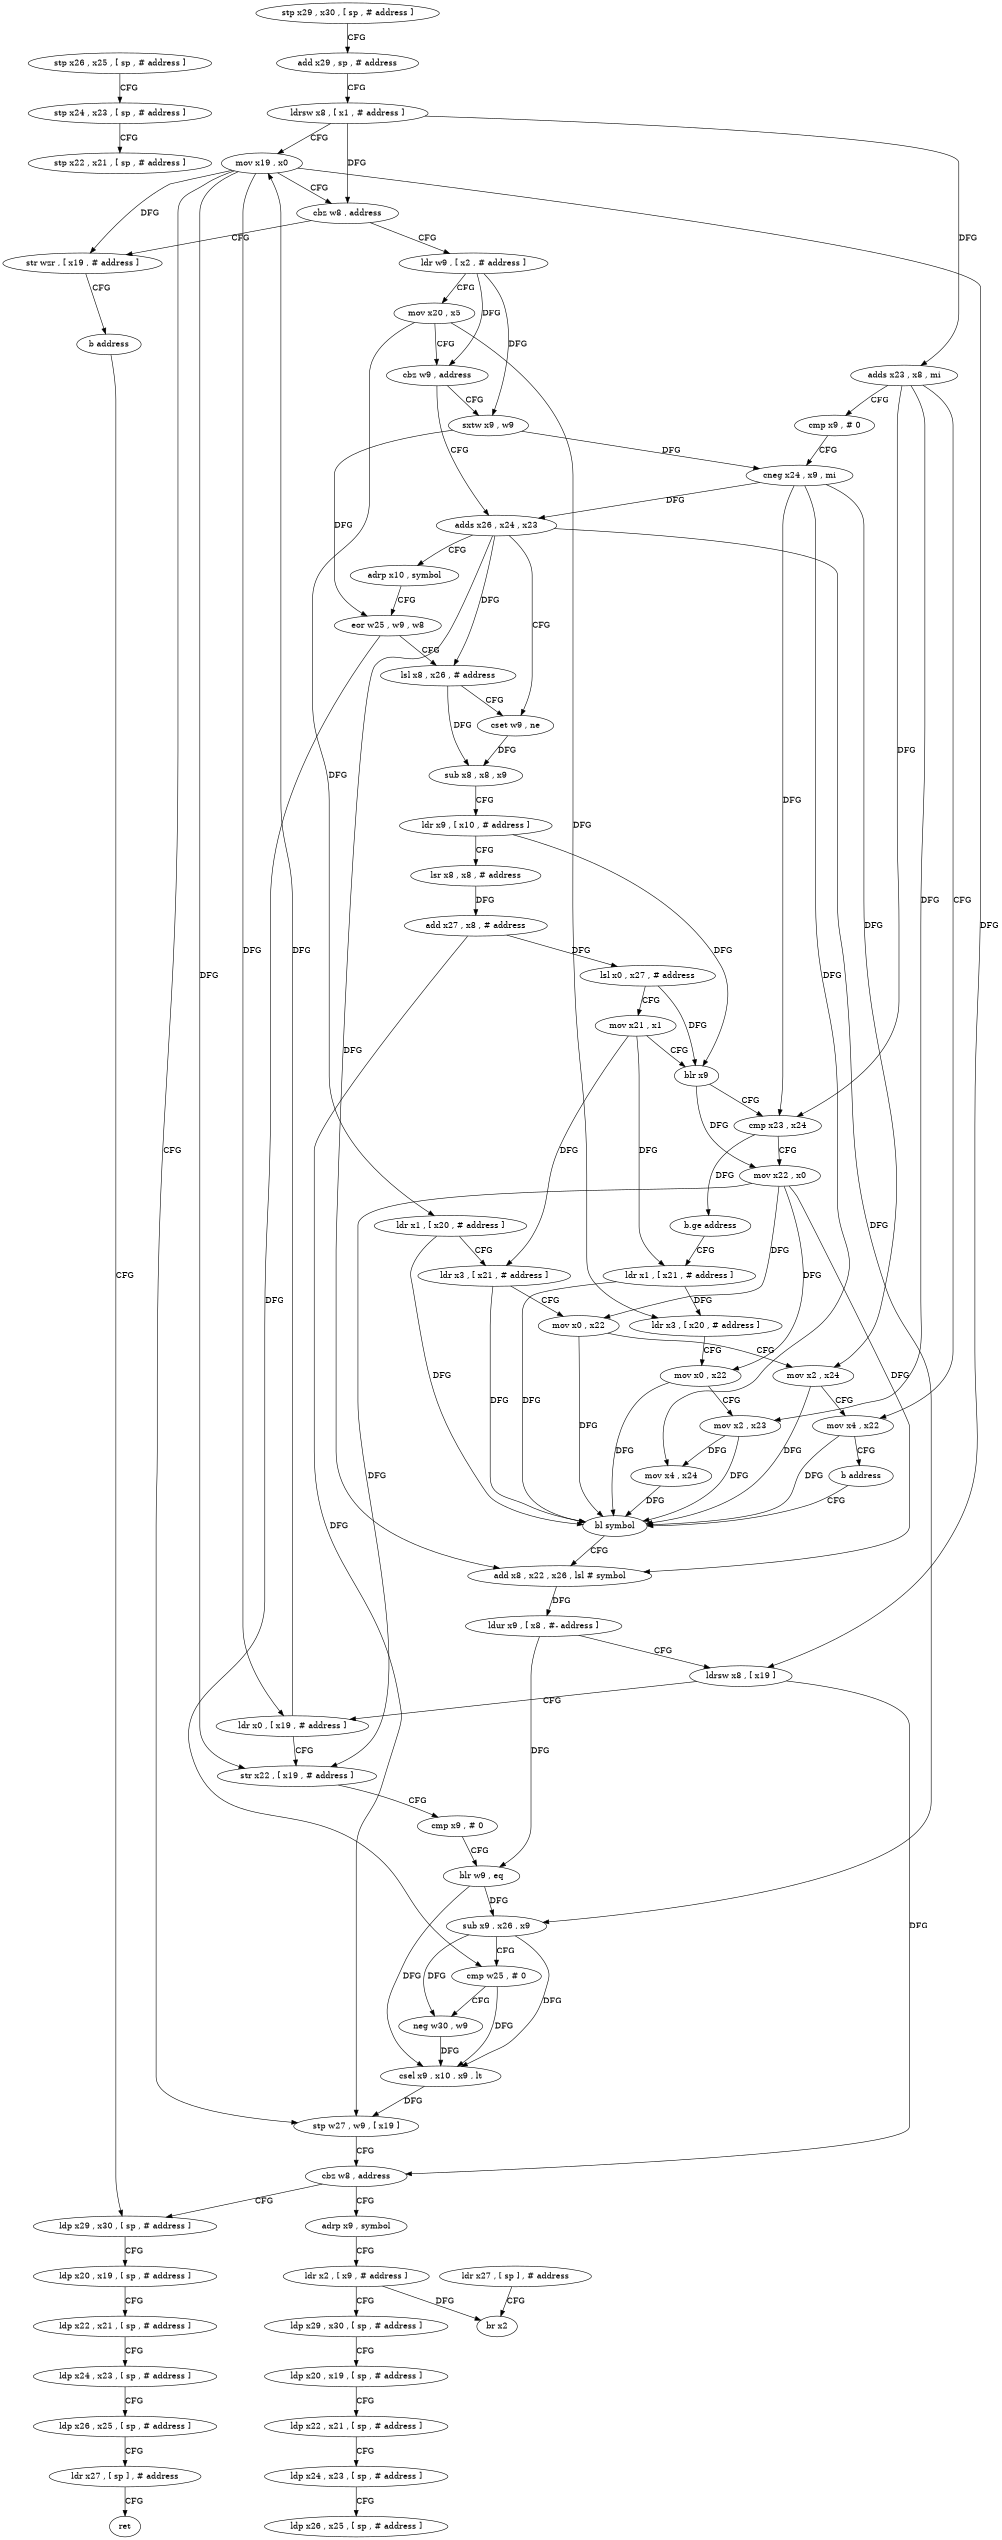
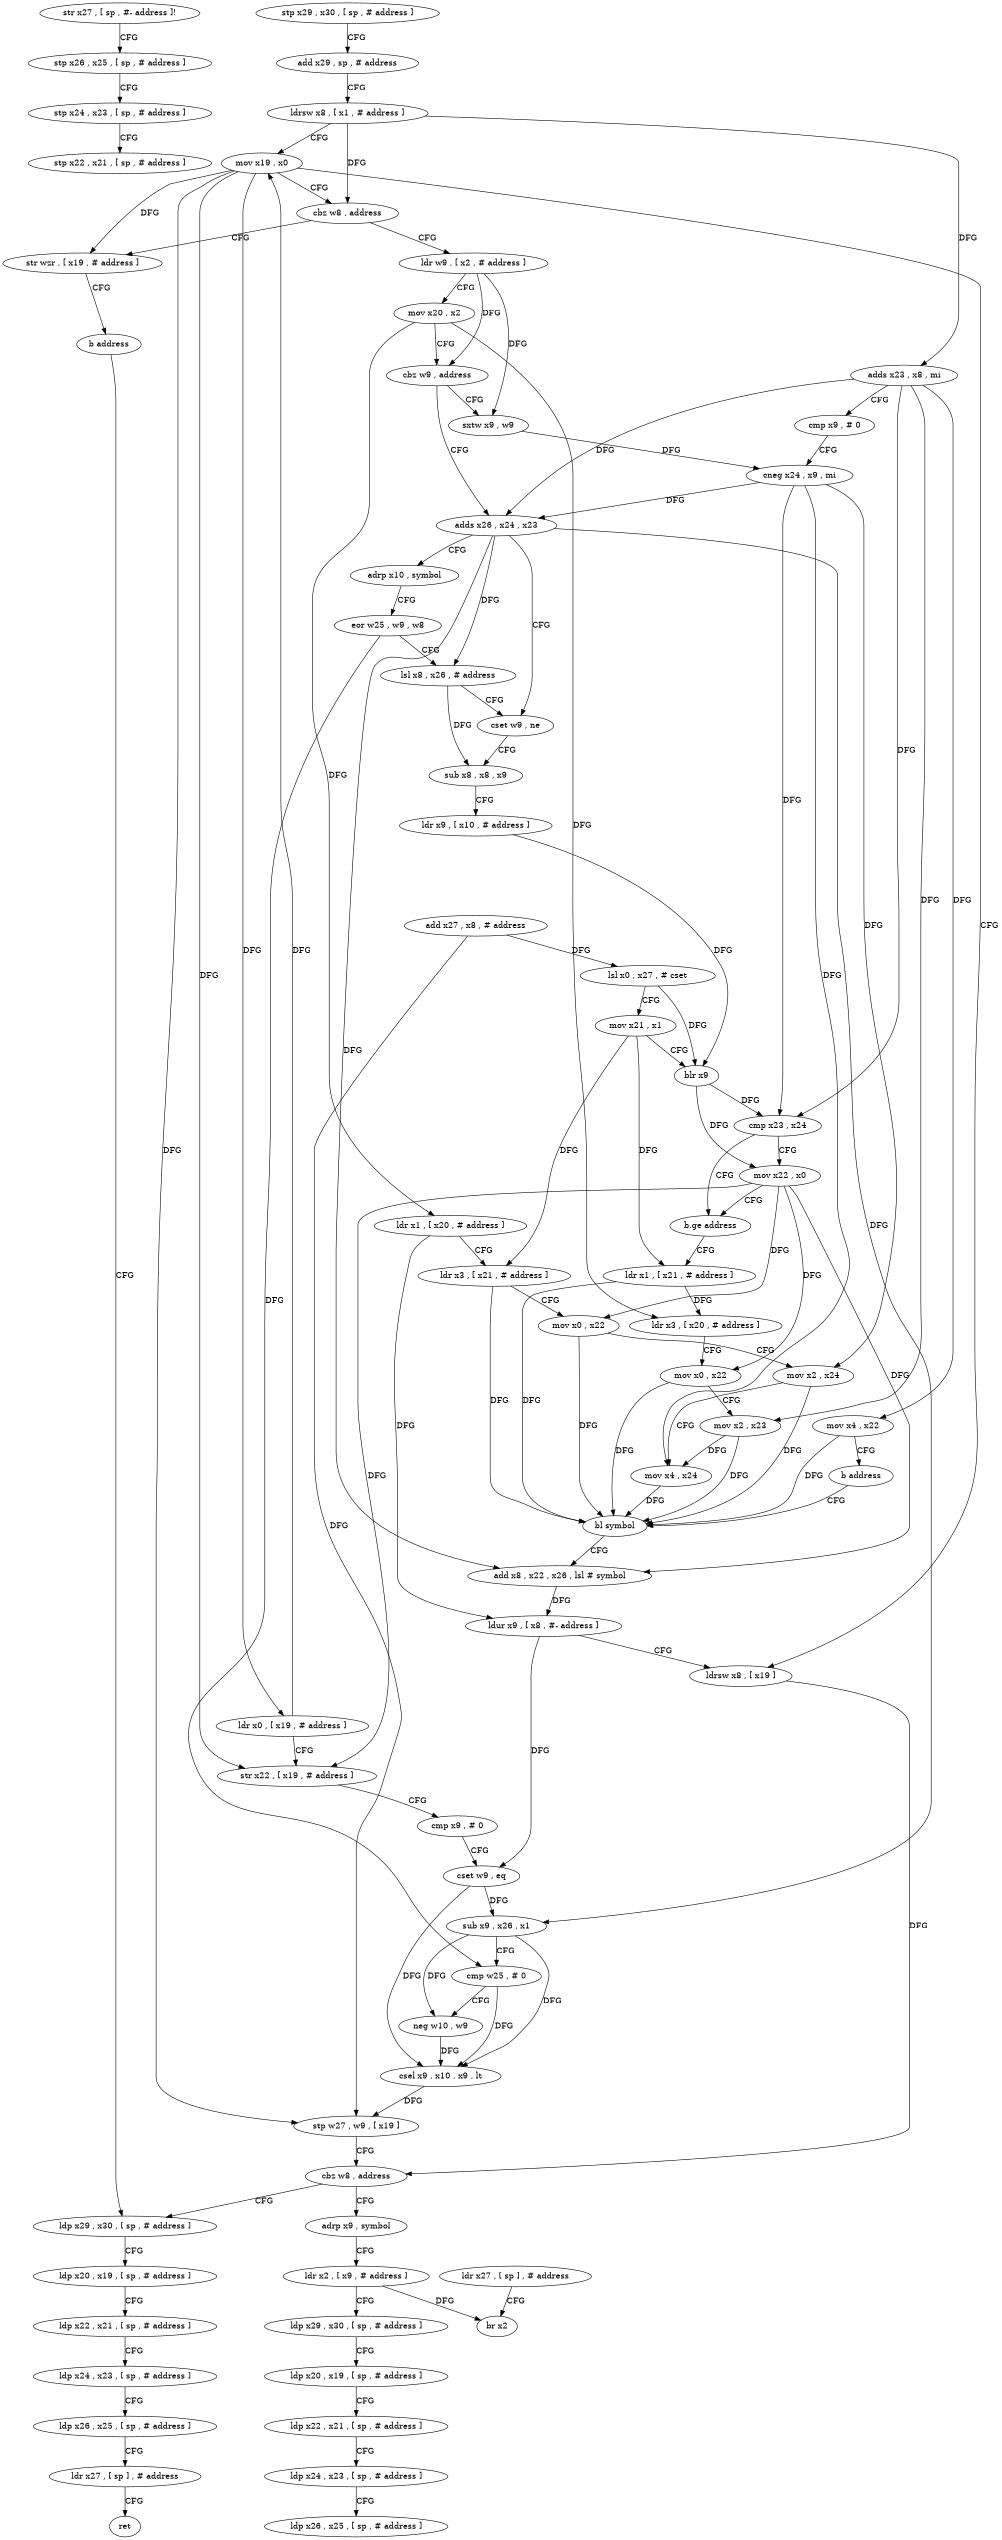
node "str x27 , [ sp , #- address ]!": added
node "mov x20 , x5": label "mov x20 , x5" -> "mov x20 , x2"
edge "adds x23 , x8 , mi" -> "adds x26 , x24 , x23": added, label "DFG"
edge "sxtw x9 , w9" -> "eor w25 , w9 , w8": removed, label "DFG"
edge "cset w9 , ne" -> "sub x8 , x8 , x9": label "DFG" -> "CFG"
node "lsr x8 , x8 , # address": removed
edge "adds x23 , x8 , mi" -> "mov x4 , x22": label "CFG" -> "DFG"
edge "mov x19 , x0" -> "ldrsw x8 , [ x19 ]": label "DFG" -> "CFG"
node "lsl x0 , x27 , # address": label "lsl x0 , x27 , # address" -> "lsl x0 , x27 , # cset"
edge "blr x9" -> "cmp x23 , x24": label "CFG" -> "DFG"
edge "mov x19 , x0" -> "stp w27 , w9 , [ x19 ]": label "CFG" -> "DFG"
edge "cmp x23 , x24" -> "b.ge address": label "DFG" -> "CFG"
edge "mov x22 , x0" -> "b.ge address": added, label "CFG"
edge "mov x2 , x24" -> "mov x4 , x22": now "mov x2 , x24" -> "mov x4 , x24"
edge "ldr x1 , [ x20 , # address ]" -> "bl symbol": now "ldr x1 , [ x20 , # address ]" -> "ldur x9 , [ x8 , #- address ]"
edge "ldrsw x8 , [ x19 ]" -> "ldr x0 , [ x19 , # address ]": removed, label "CFG"
node "blr w9 , eq": label "blr w9 , eq" -> "cset w9 , eq"
node "sub x9 , x26 , x9": label "sub x9 , x26 , x9" -> "sub x9 , x26 , x1"
node "neg w30 , w9": label "neg w30 , w9" -> "neg w10 , w9"
